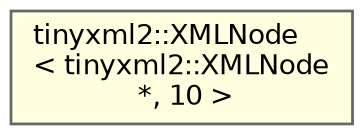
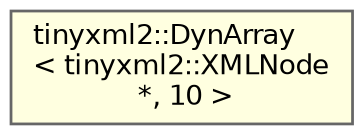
node "tinyxml2::XMLNode < tinyxml2::XMLNode *, 10 >": label "tinyxml2::XMLNode < tinyxml2::XMLNode *, 10 >" -> "tinyxml2::DynArray < tinyxml2::XMLNode *, 10 >"
